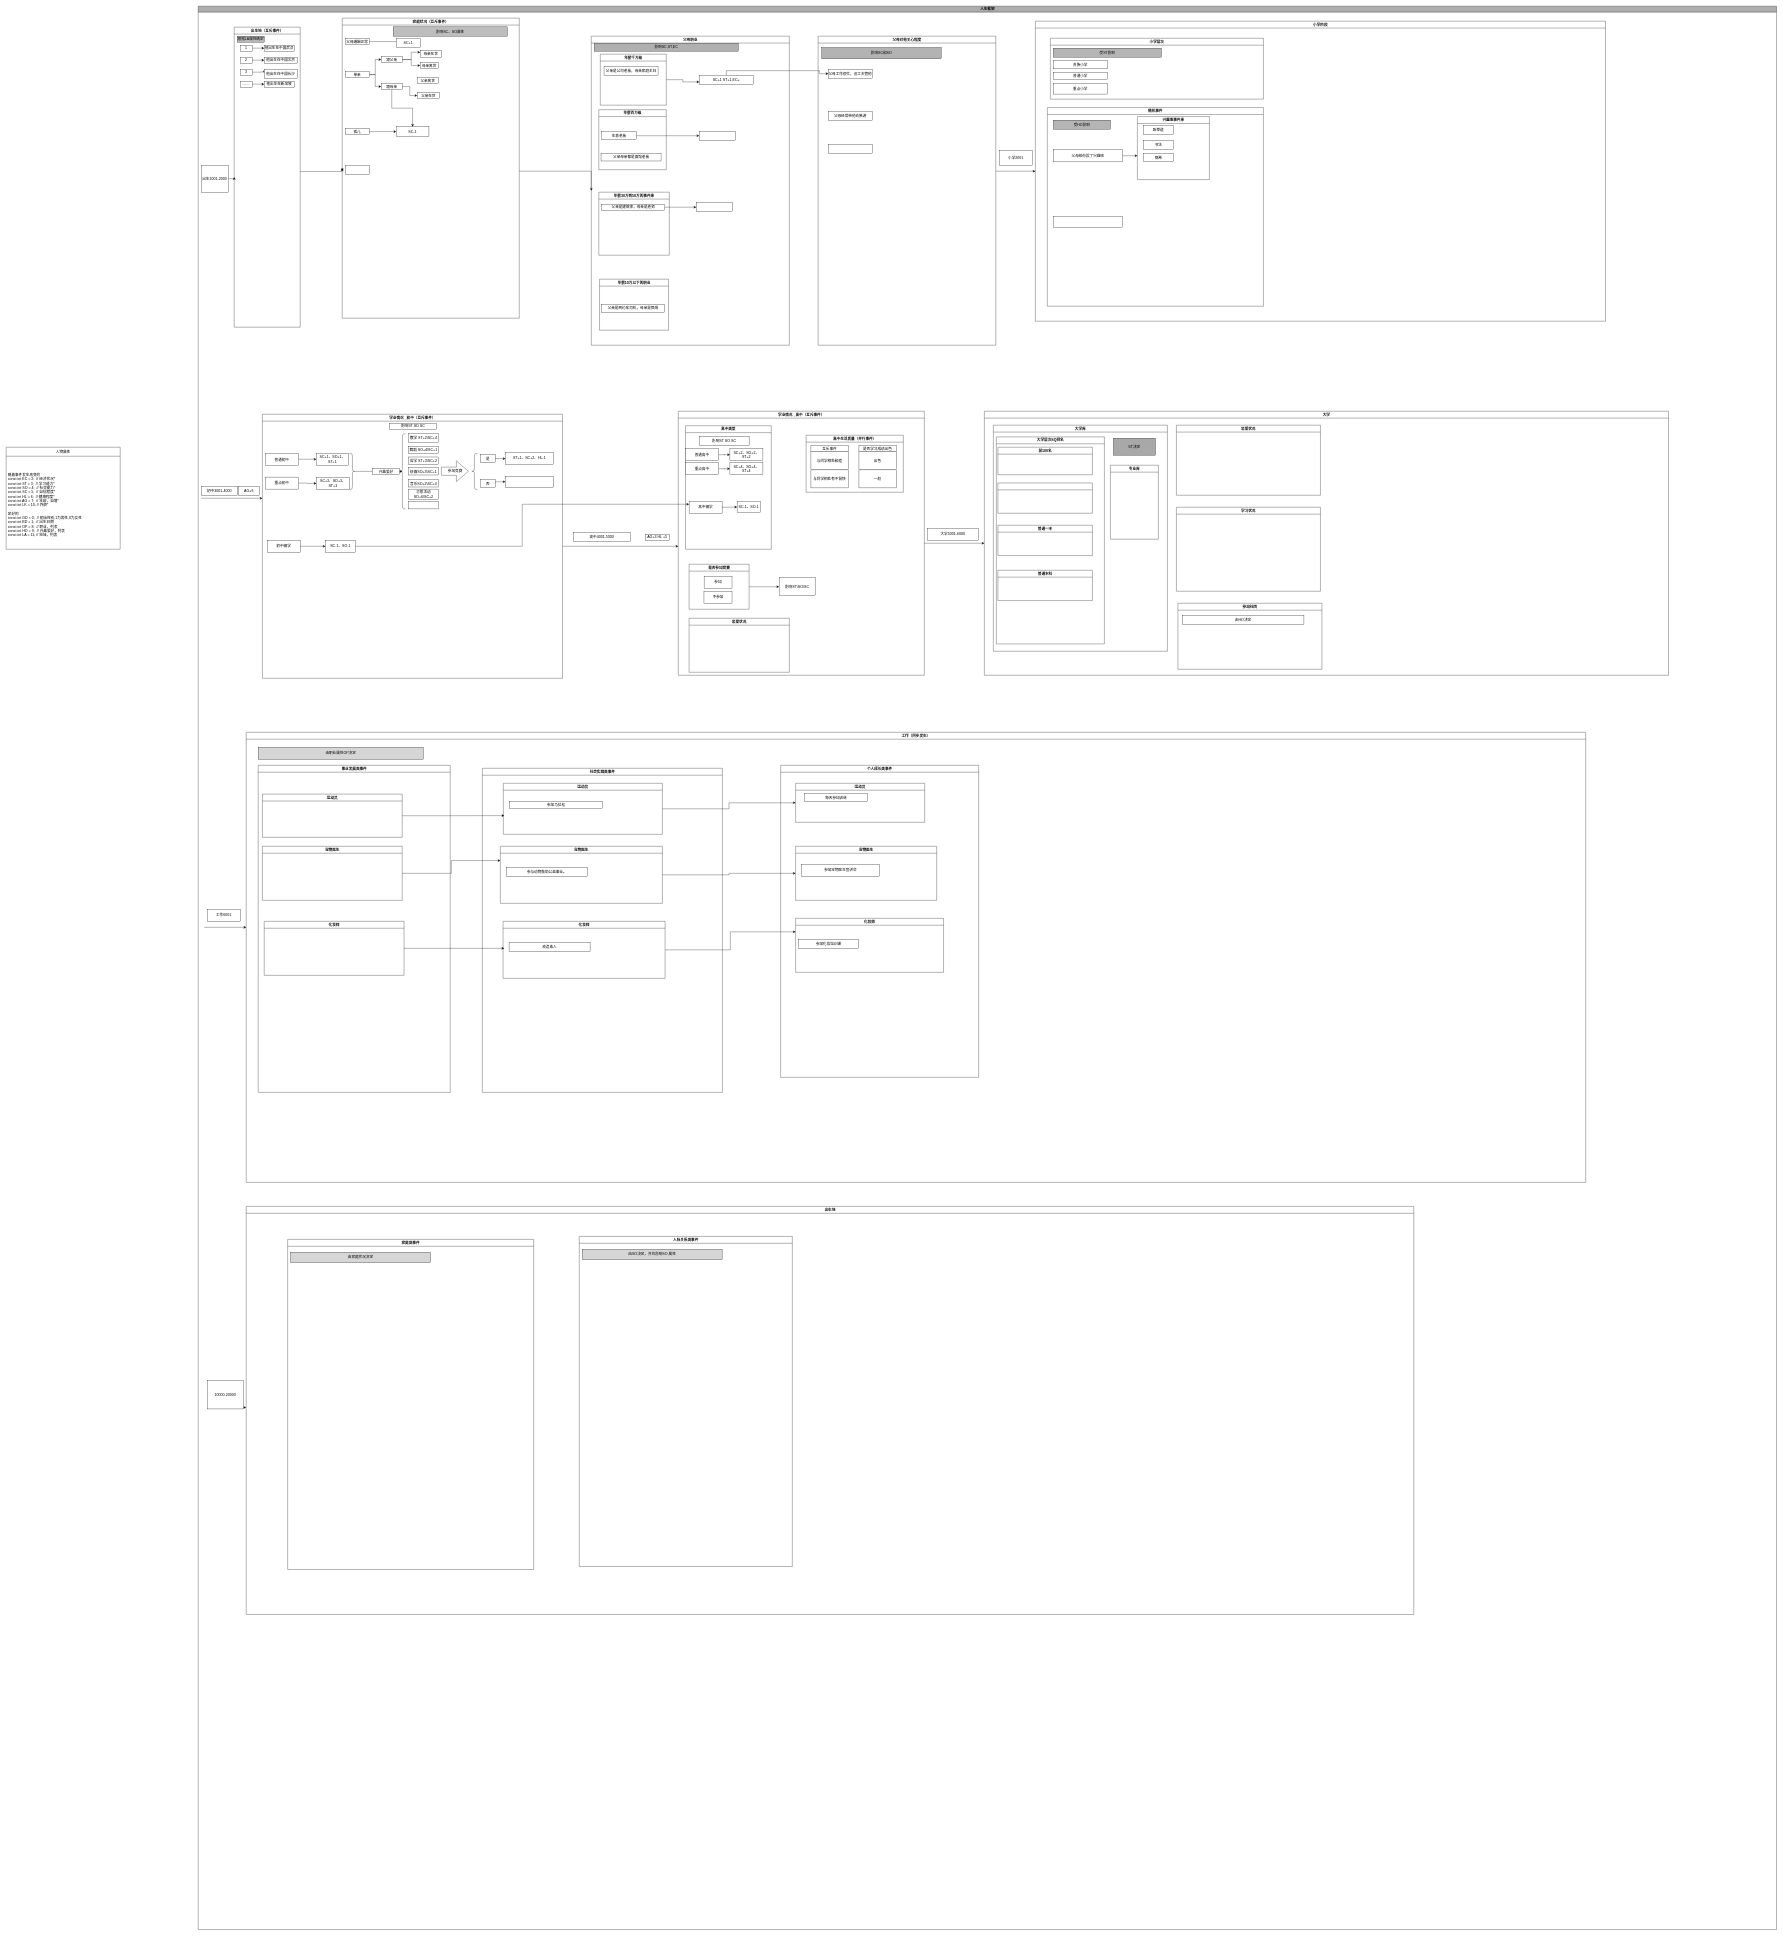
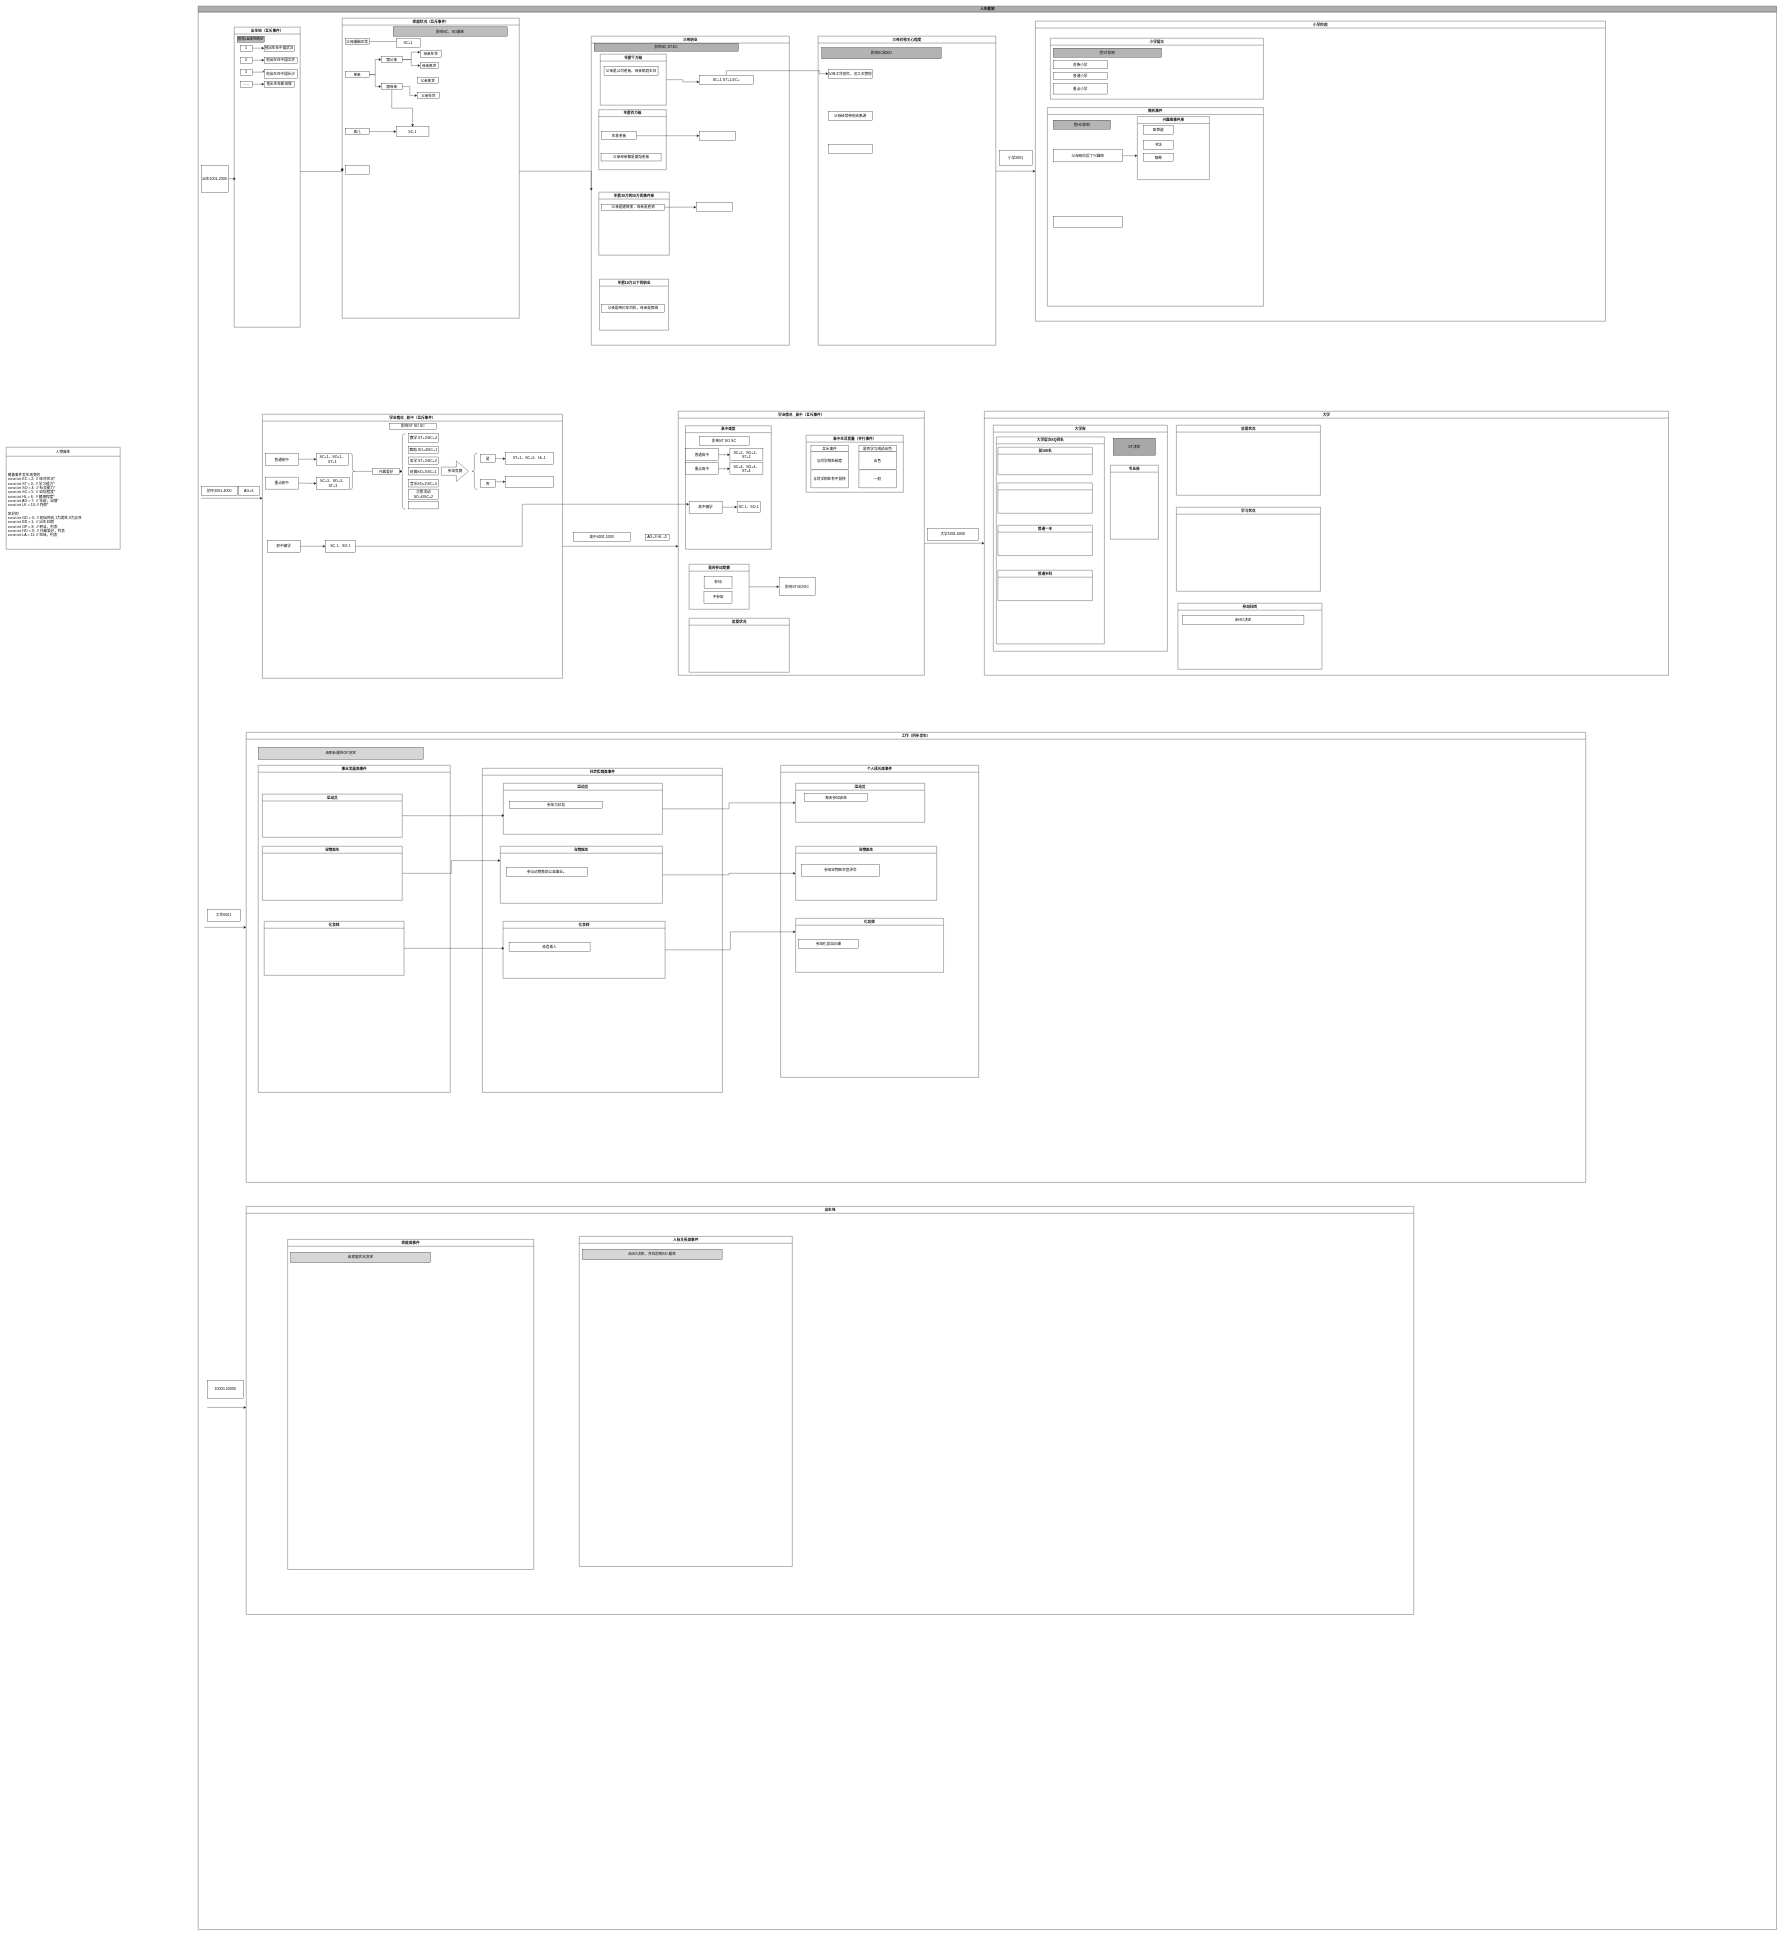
node "10000-20000": size 36x29 -> 36x18
